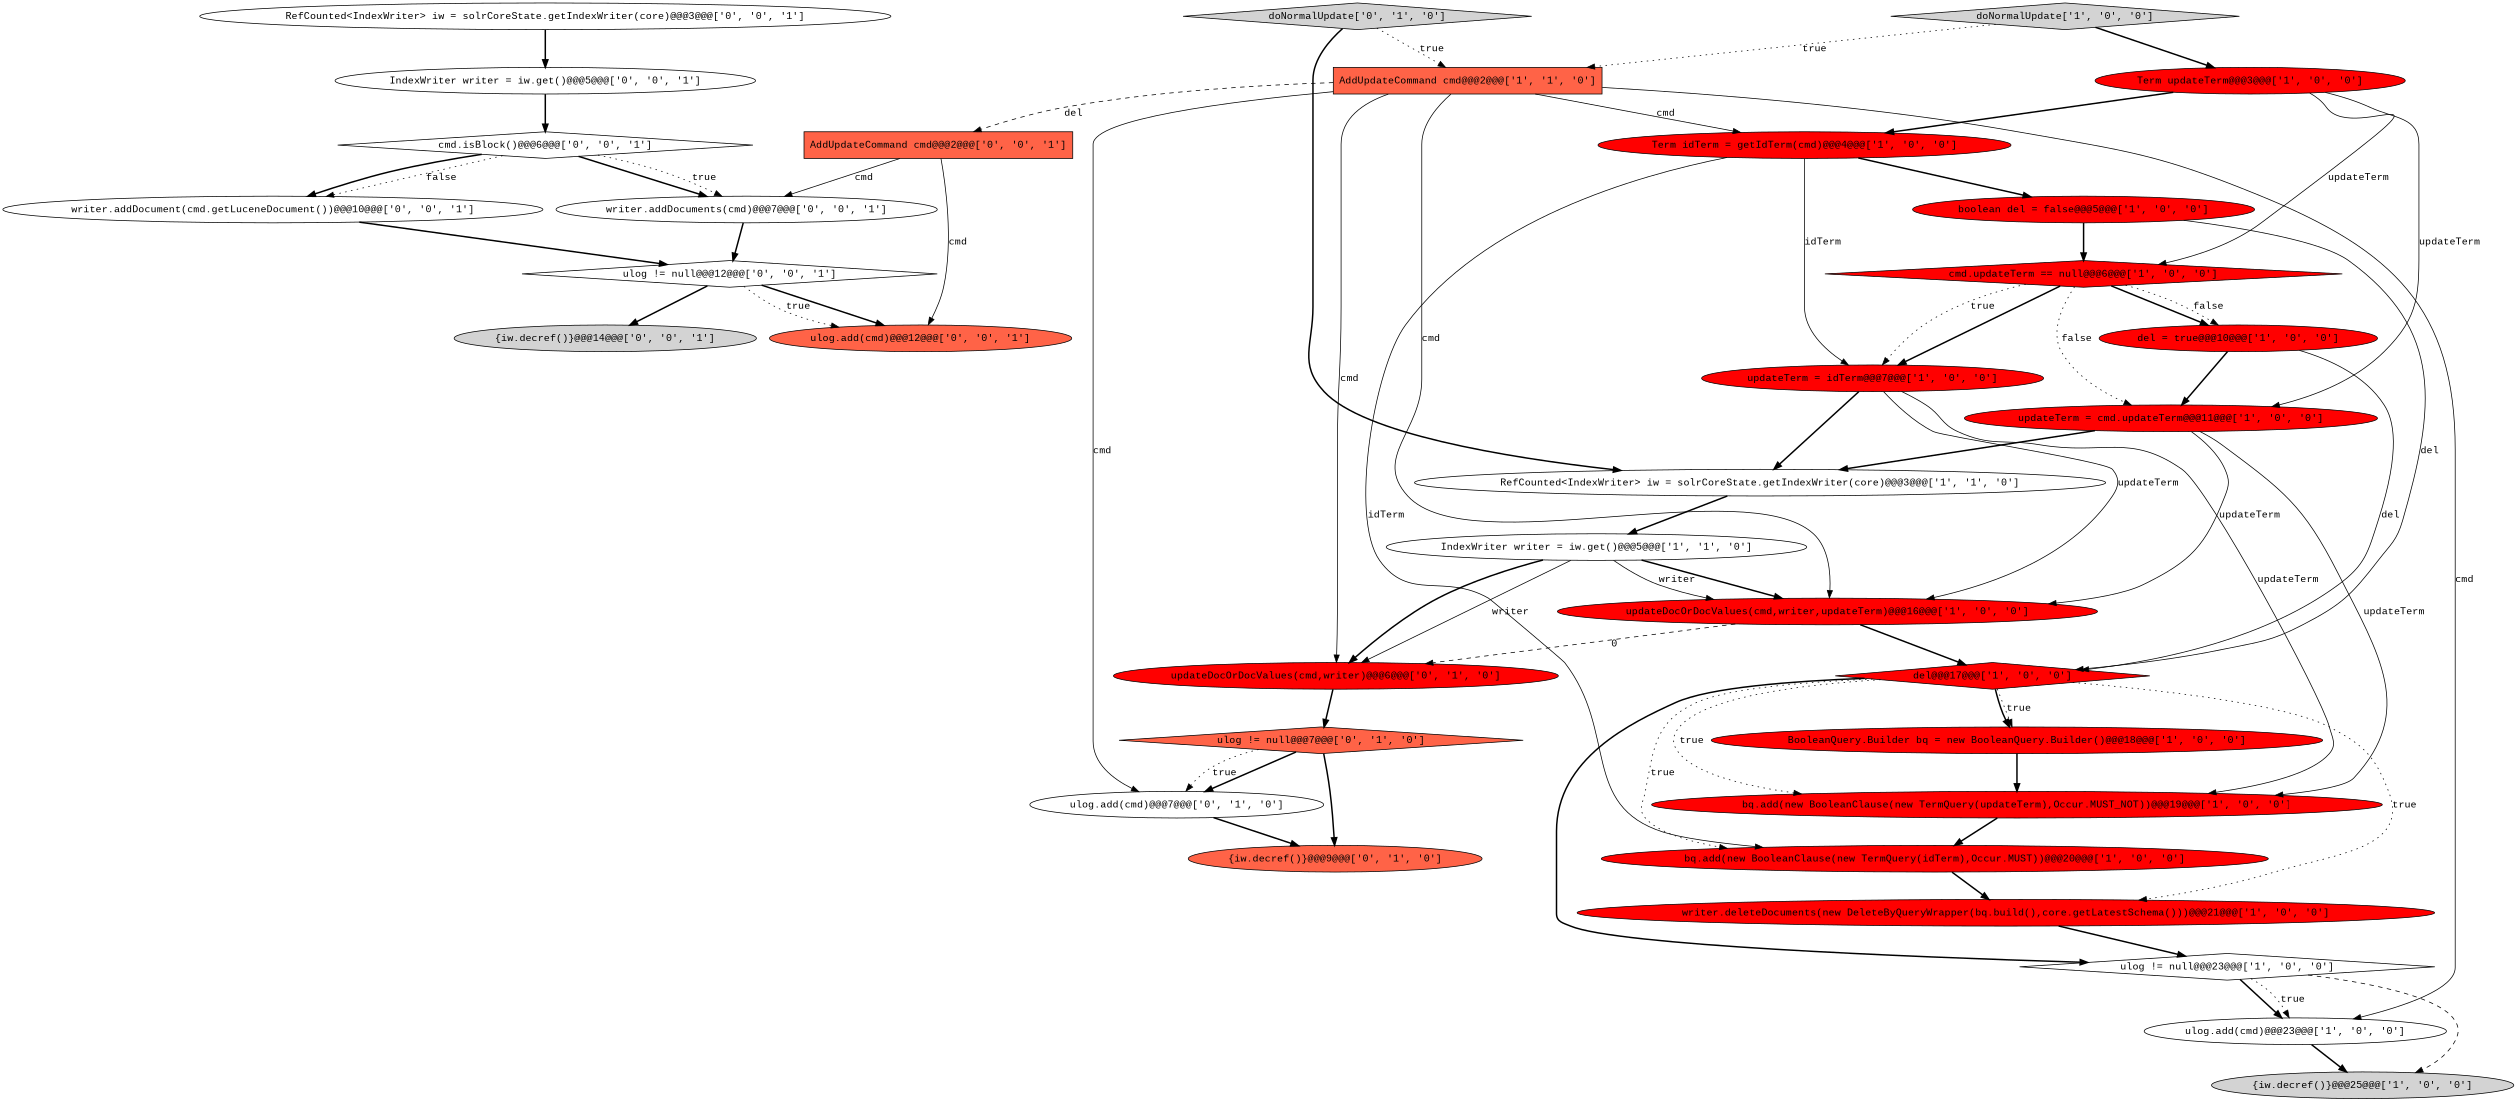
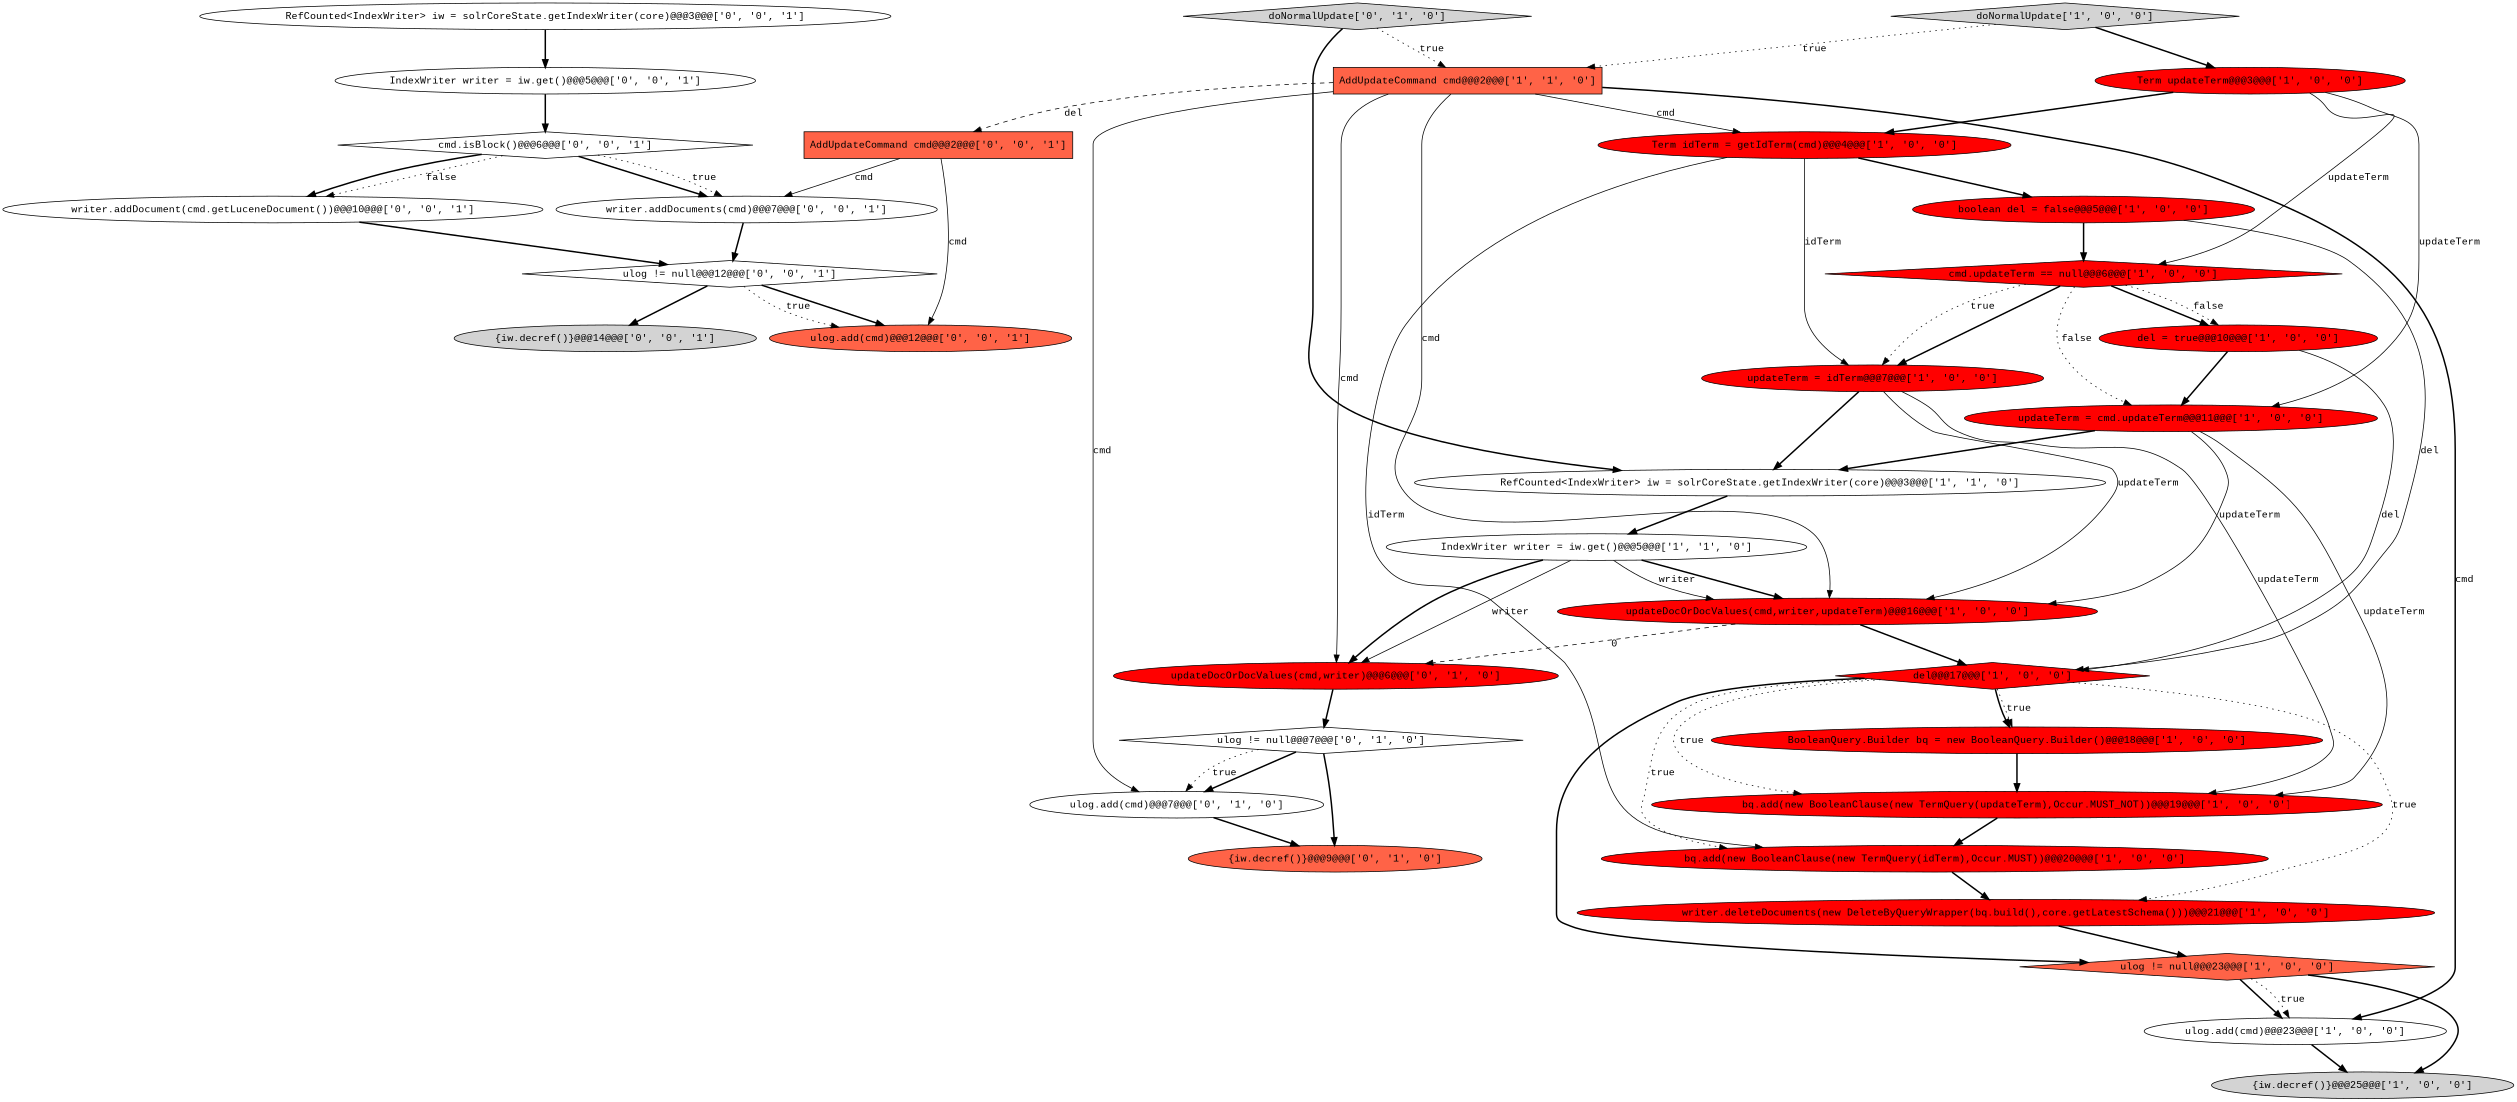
edge "AddUpdateCommand cmd@@@2@@@['1', '1', '0']" -> "ulog.add(cmd)@@@23@@@['1', '0', '0']": style solid -> bold
node "ulog != null@@@7@@@['0', '1', '0']": fillcolor tomato -> white
node "ulog != null@@@23@@@['1', '0', '0']": fillcolor white -> tomato
edge "ulog != null@@@23@@@['1', '0', '0']" -> "{iw.decref()}@@@25@@@['1', '0', '0']": style dashed -> bold
